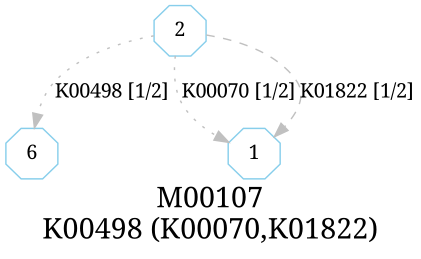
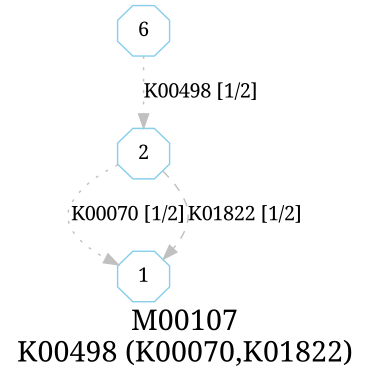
edge "2" -> "6": reversed
